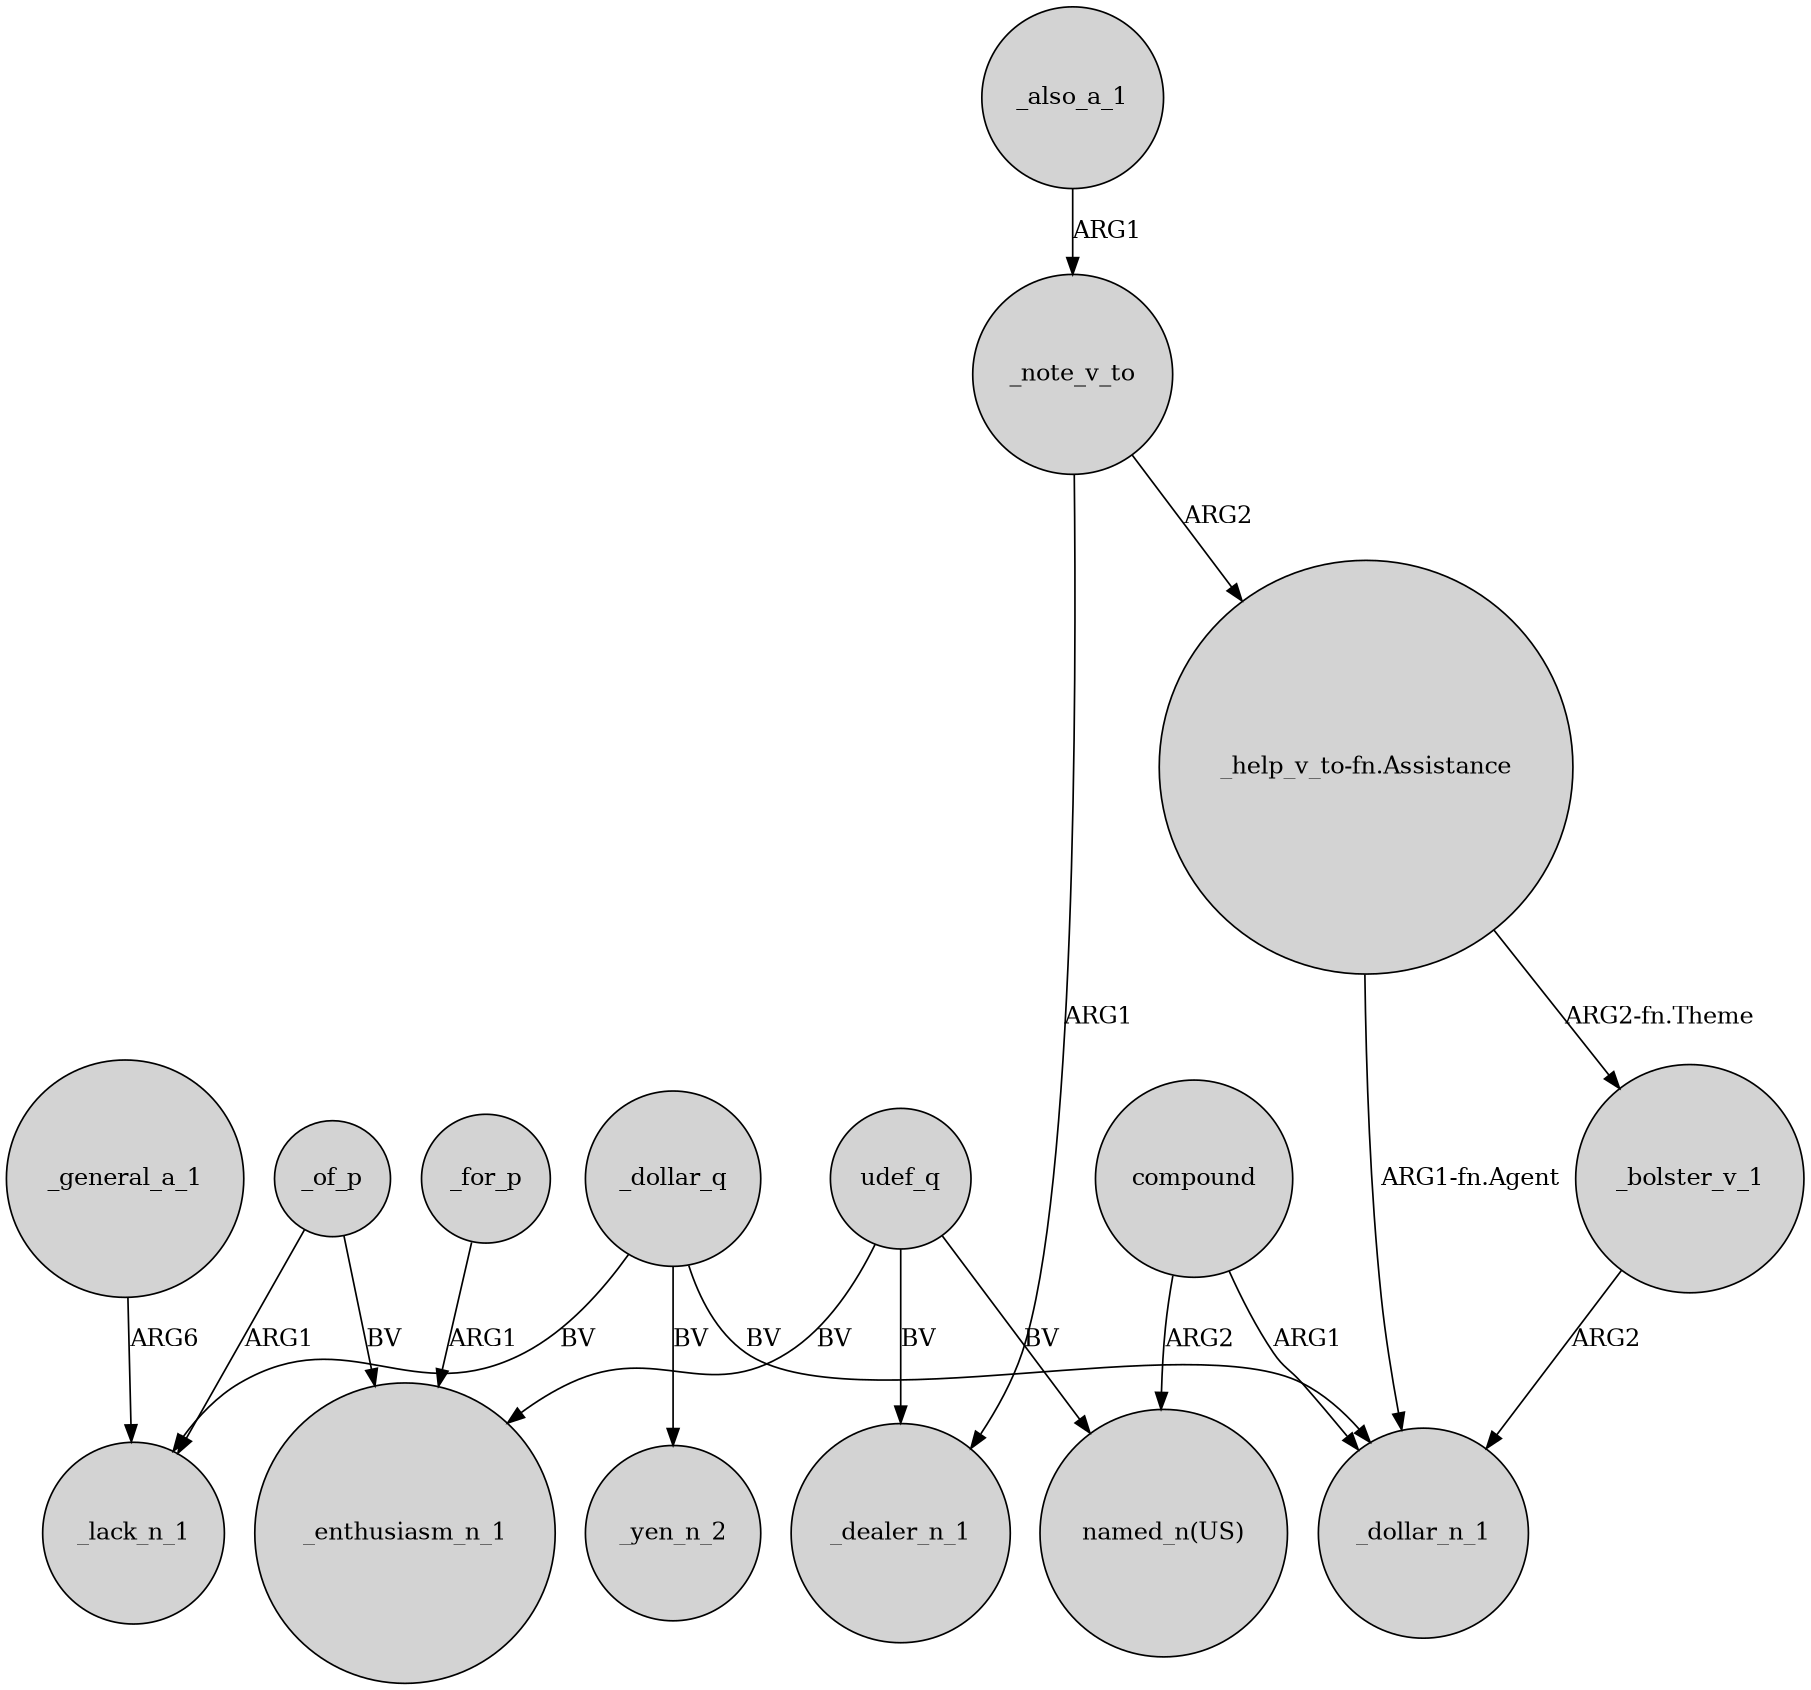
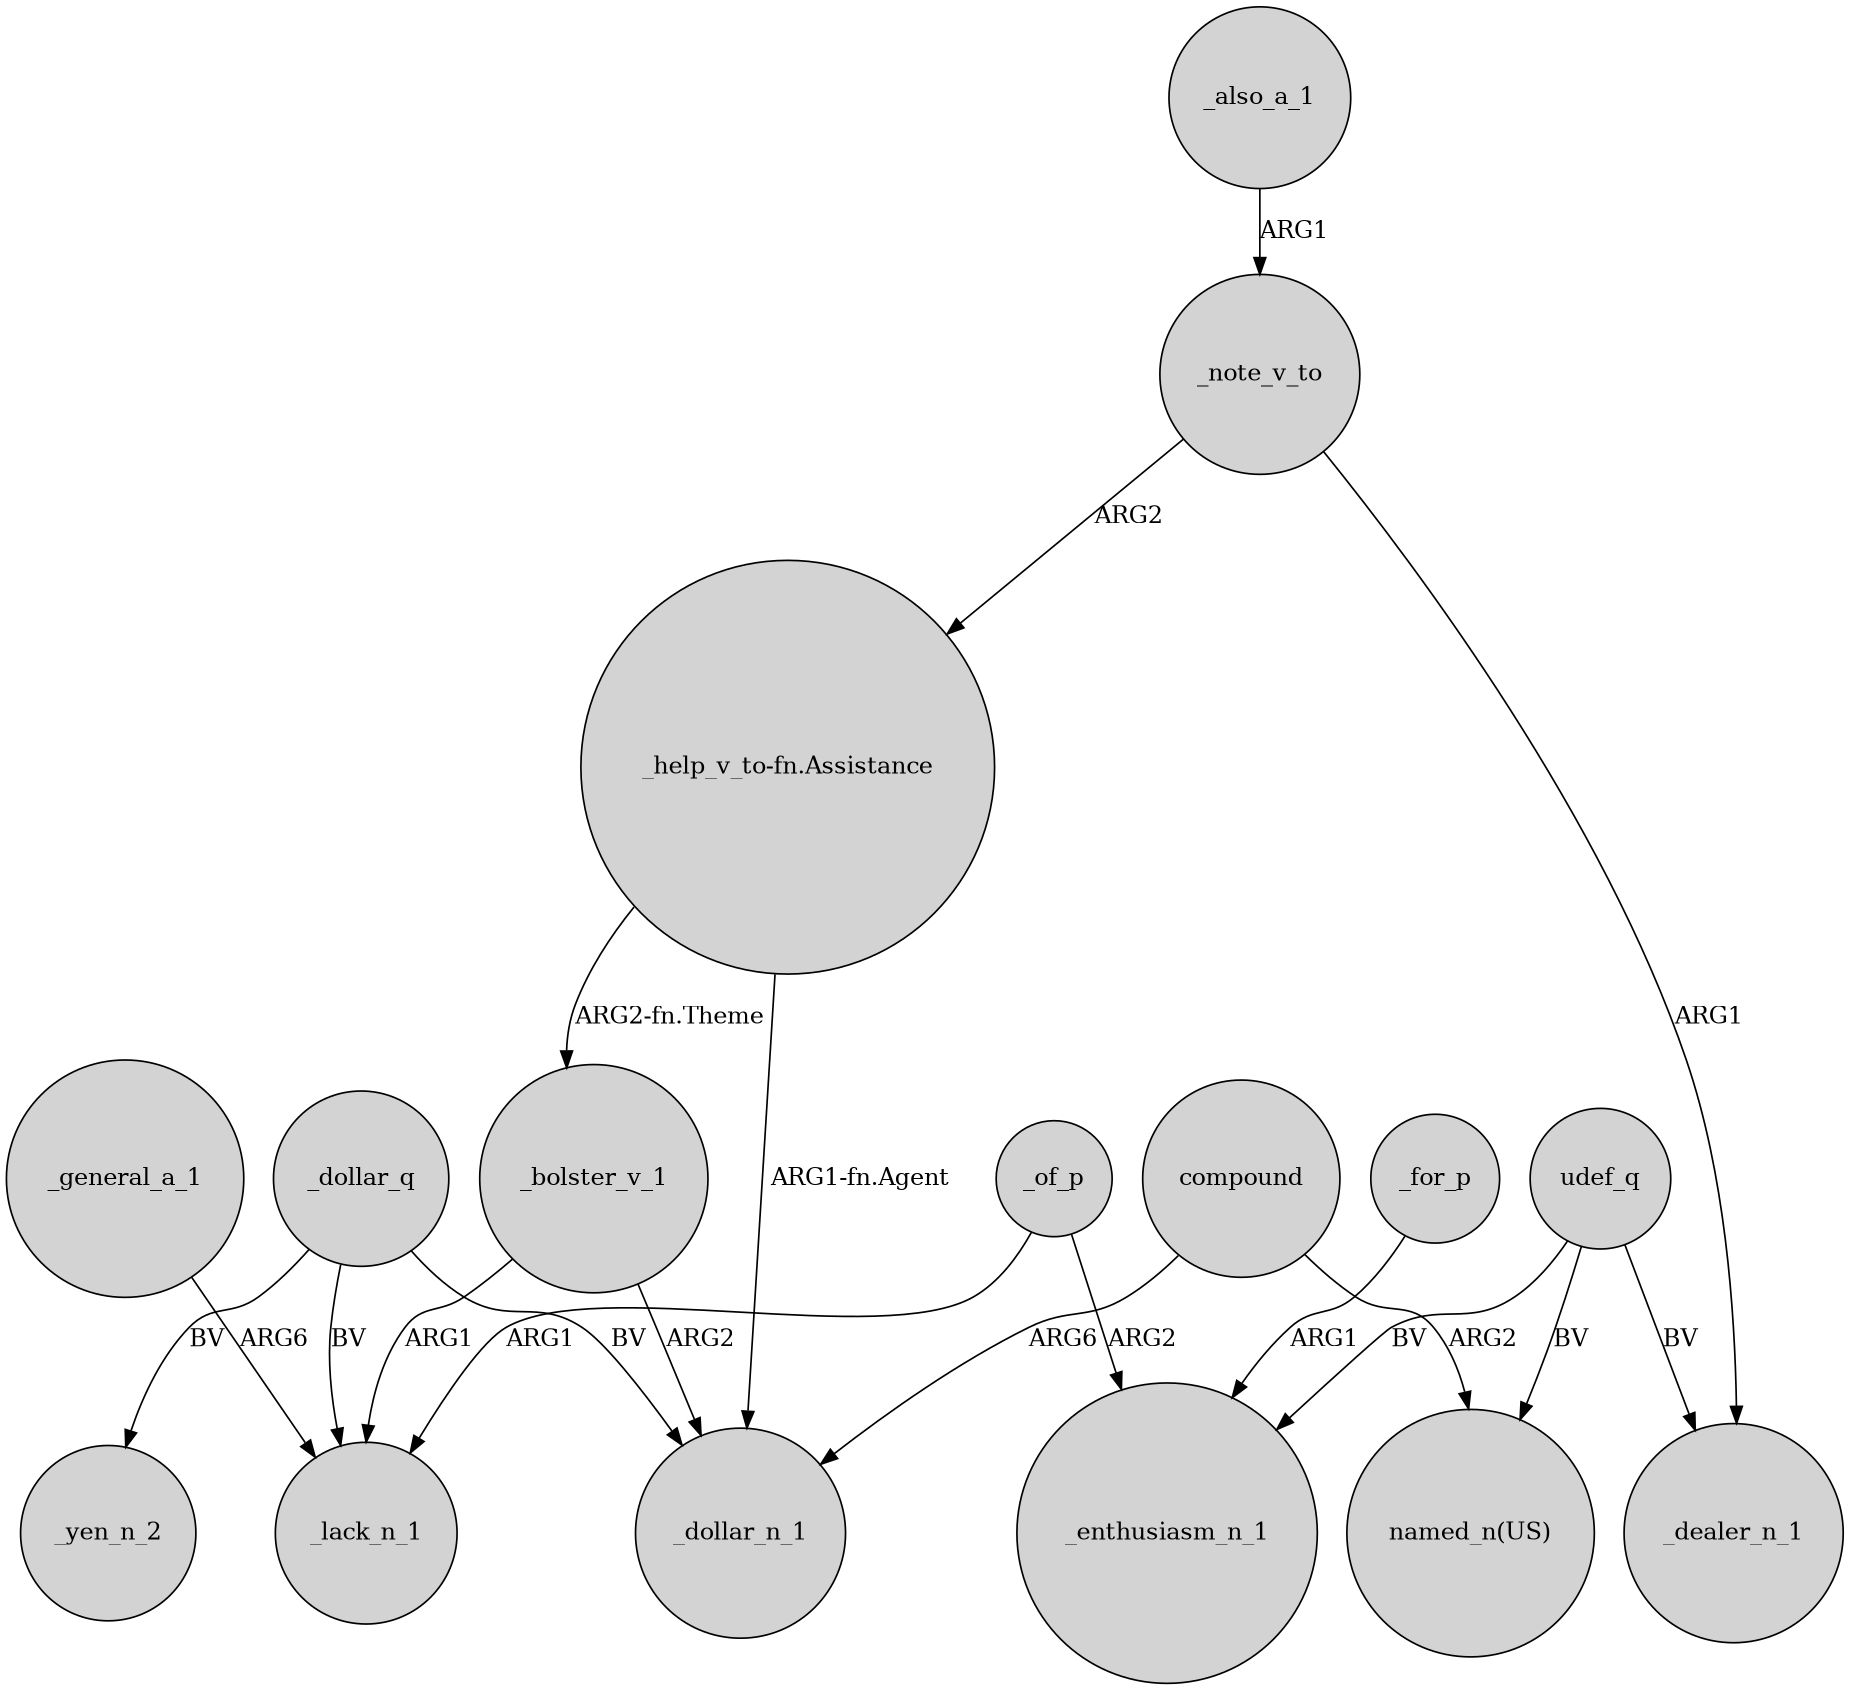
edge "_bolster_v_1" -> "_lack_n_1": added, label "ARG1"
edge "_of_p" -> "_enthusiasm_n_1": label "BV" -> "ARG2"
edge "compound" -> "_dollar_n_1": label "ARG1" -> "ARG6"
